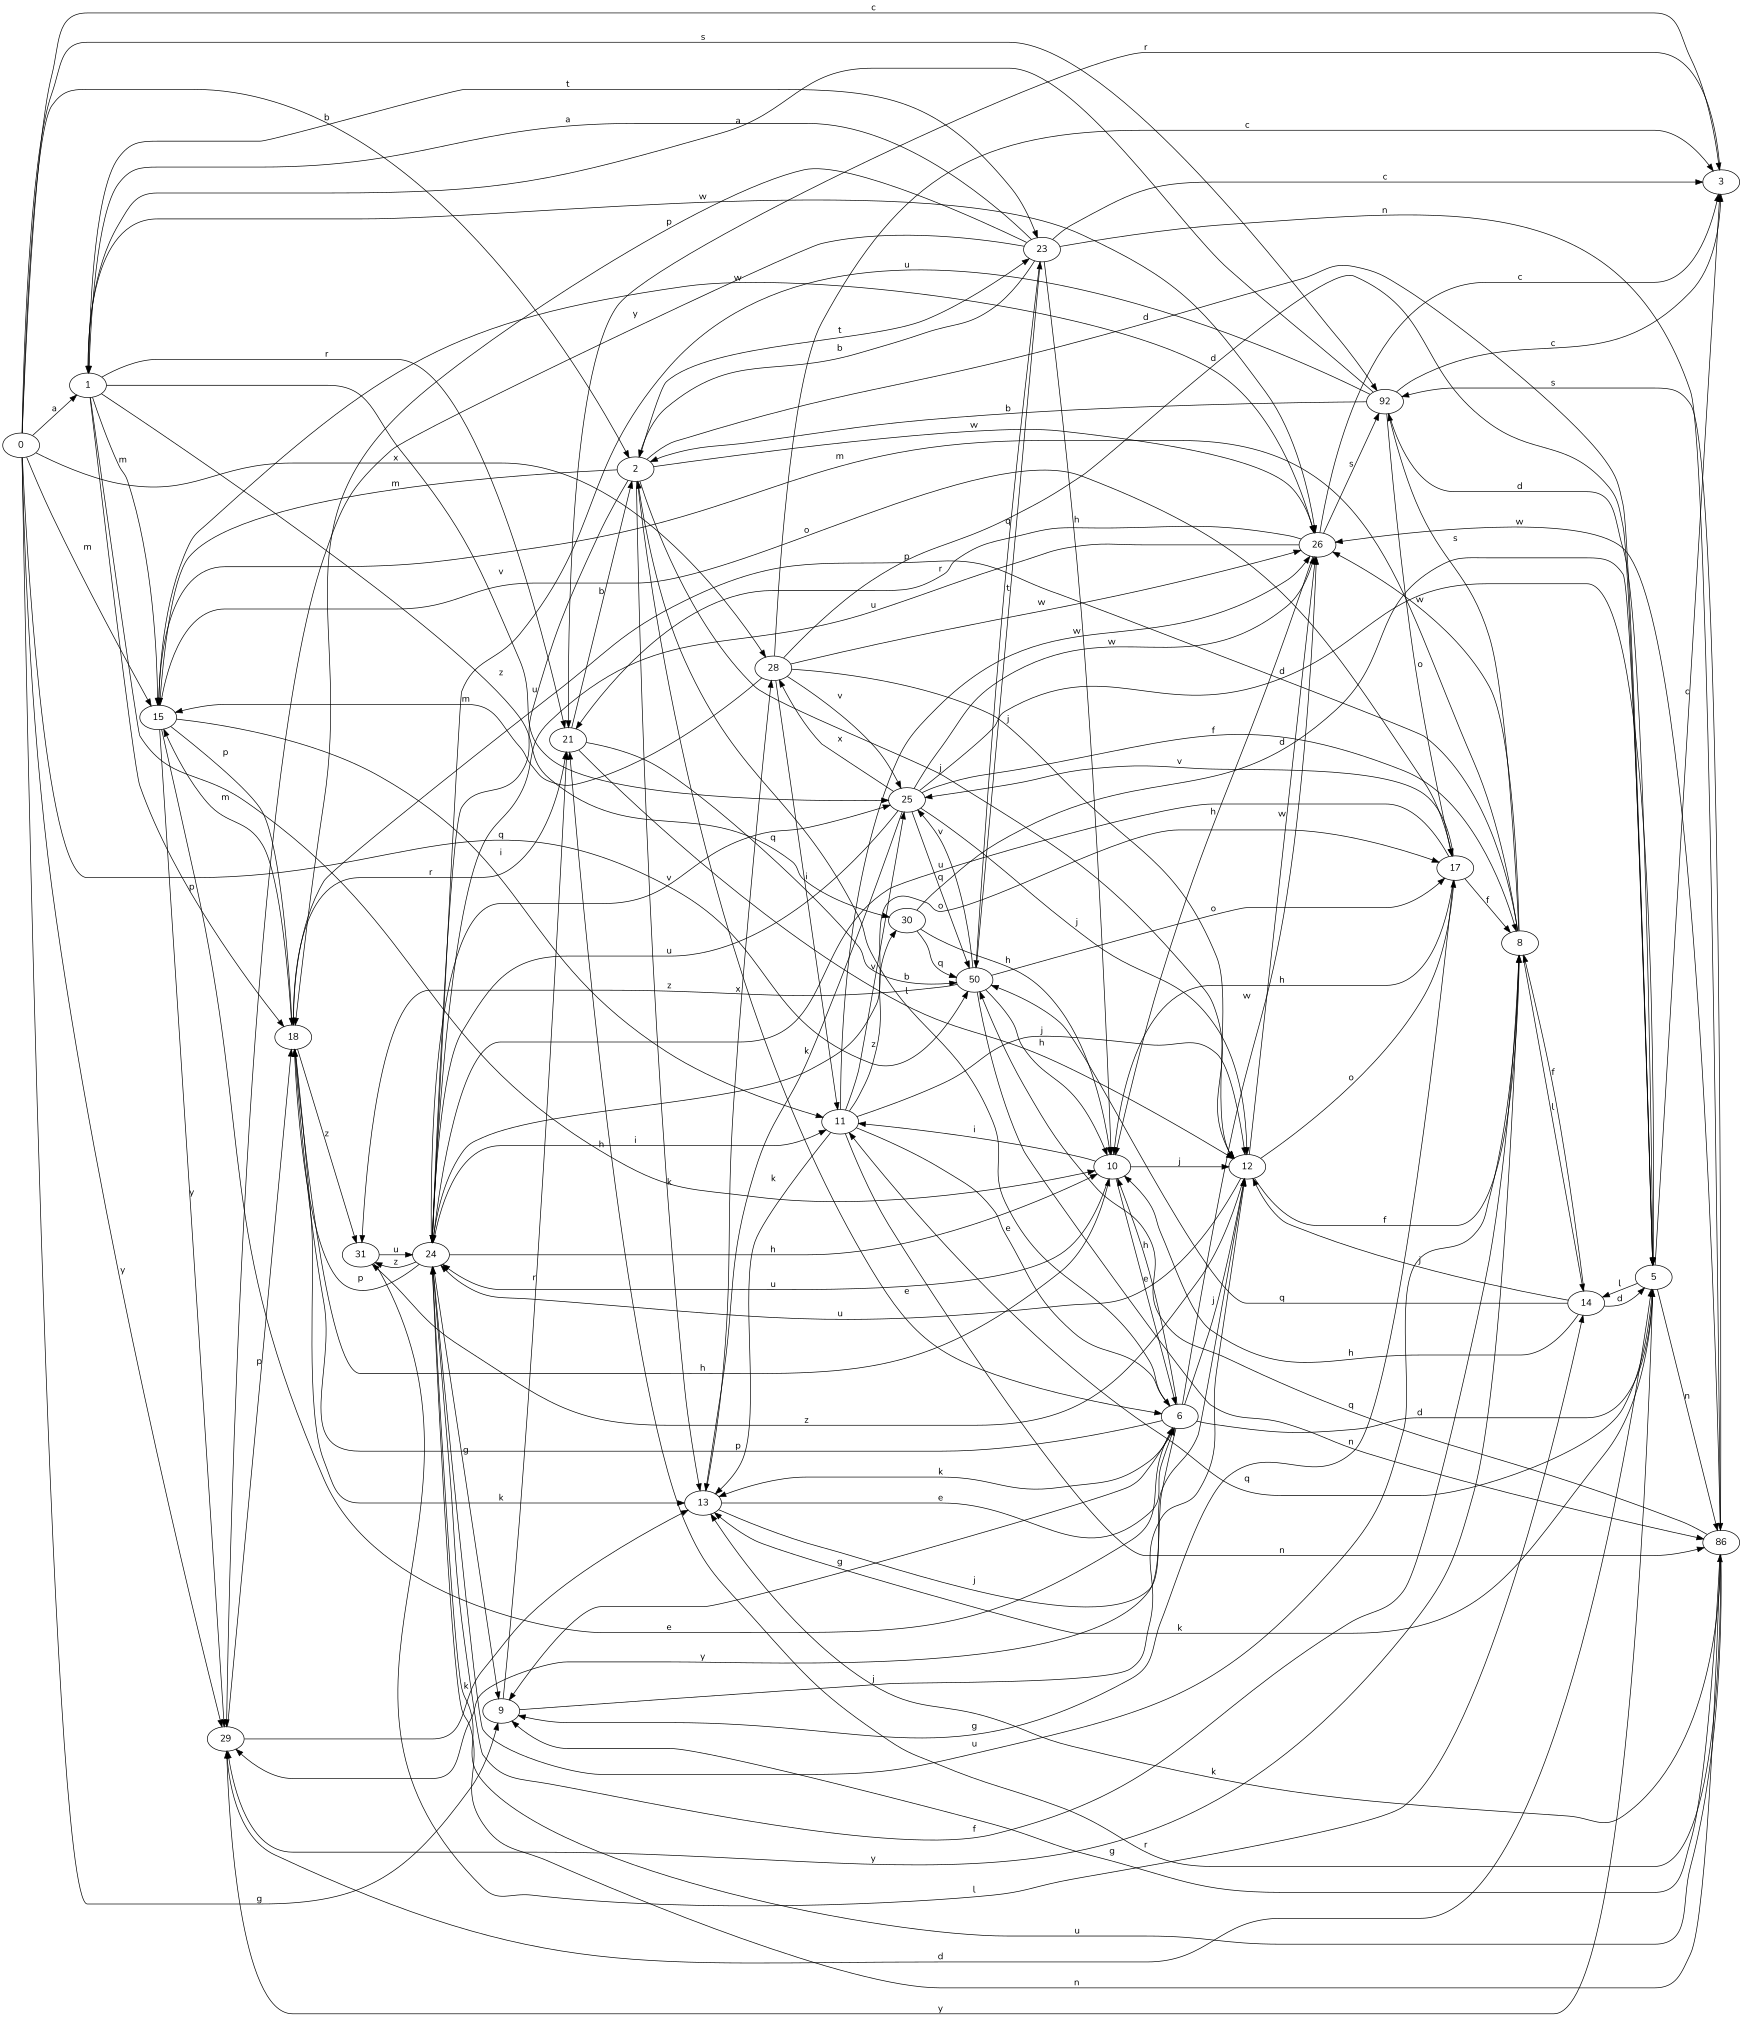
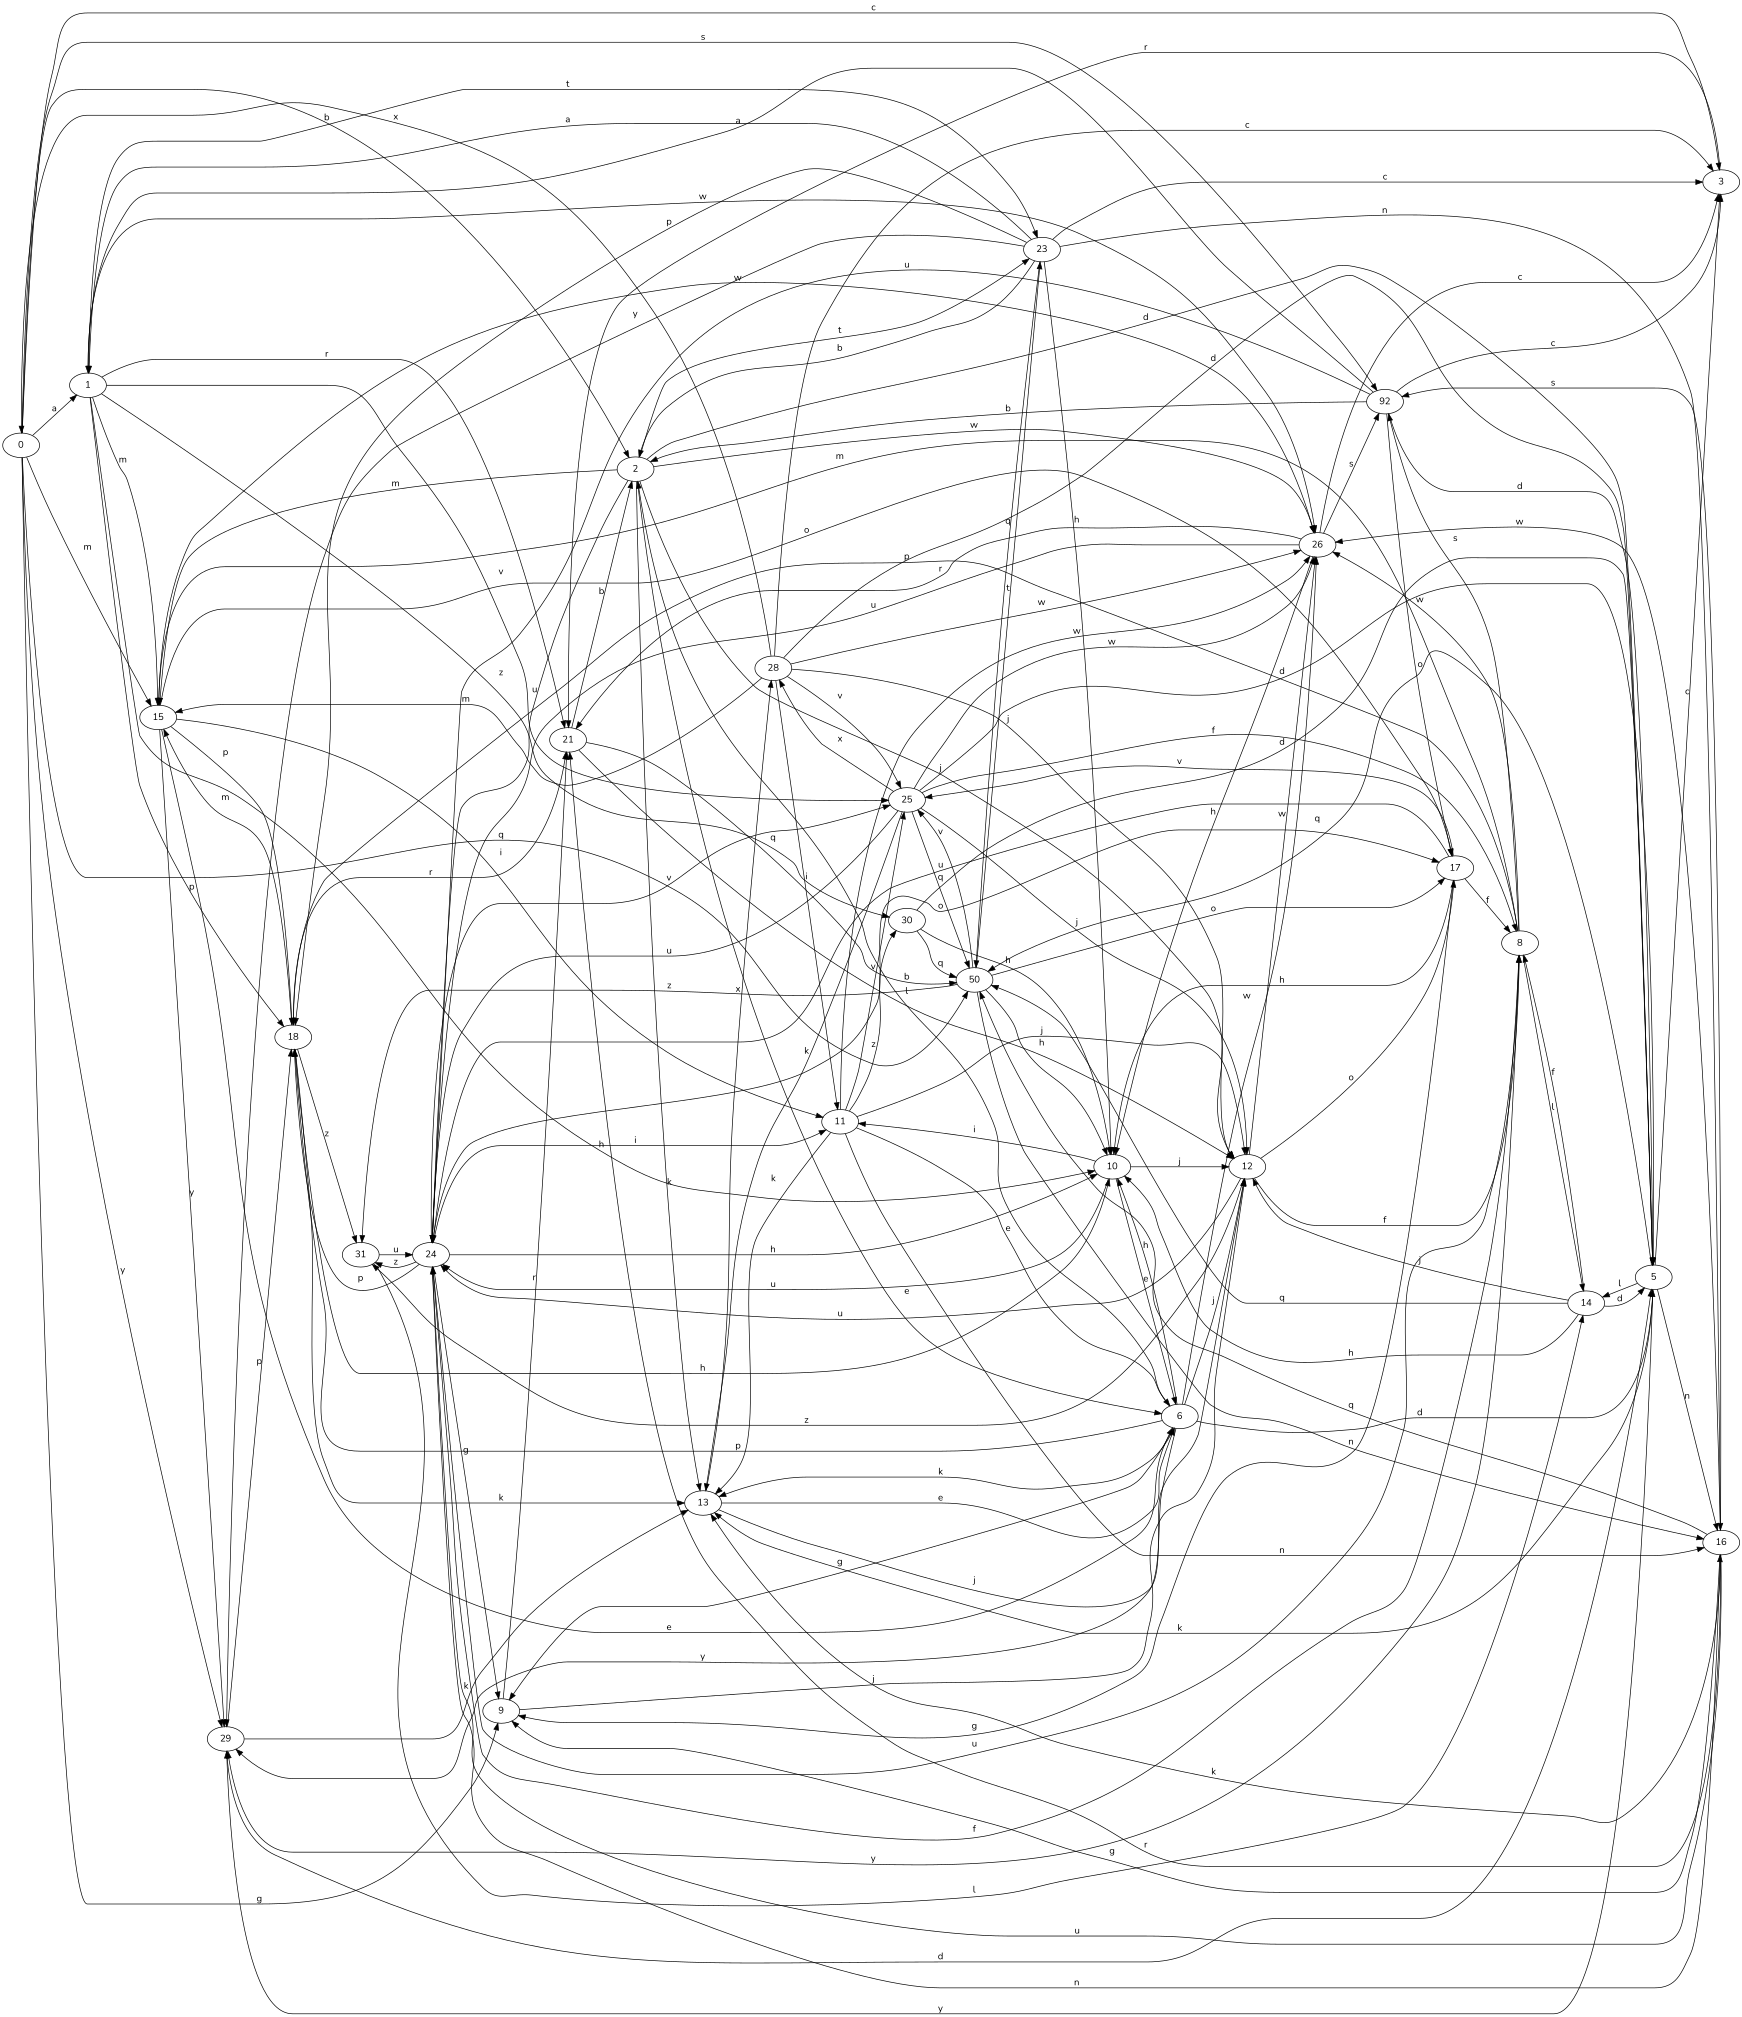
edge "0" -> "28": reversed
edge "5" -> "11": now "5" -> "50"
node "86": label "86" -> "16"
